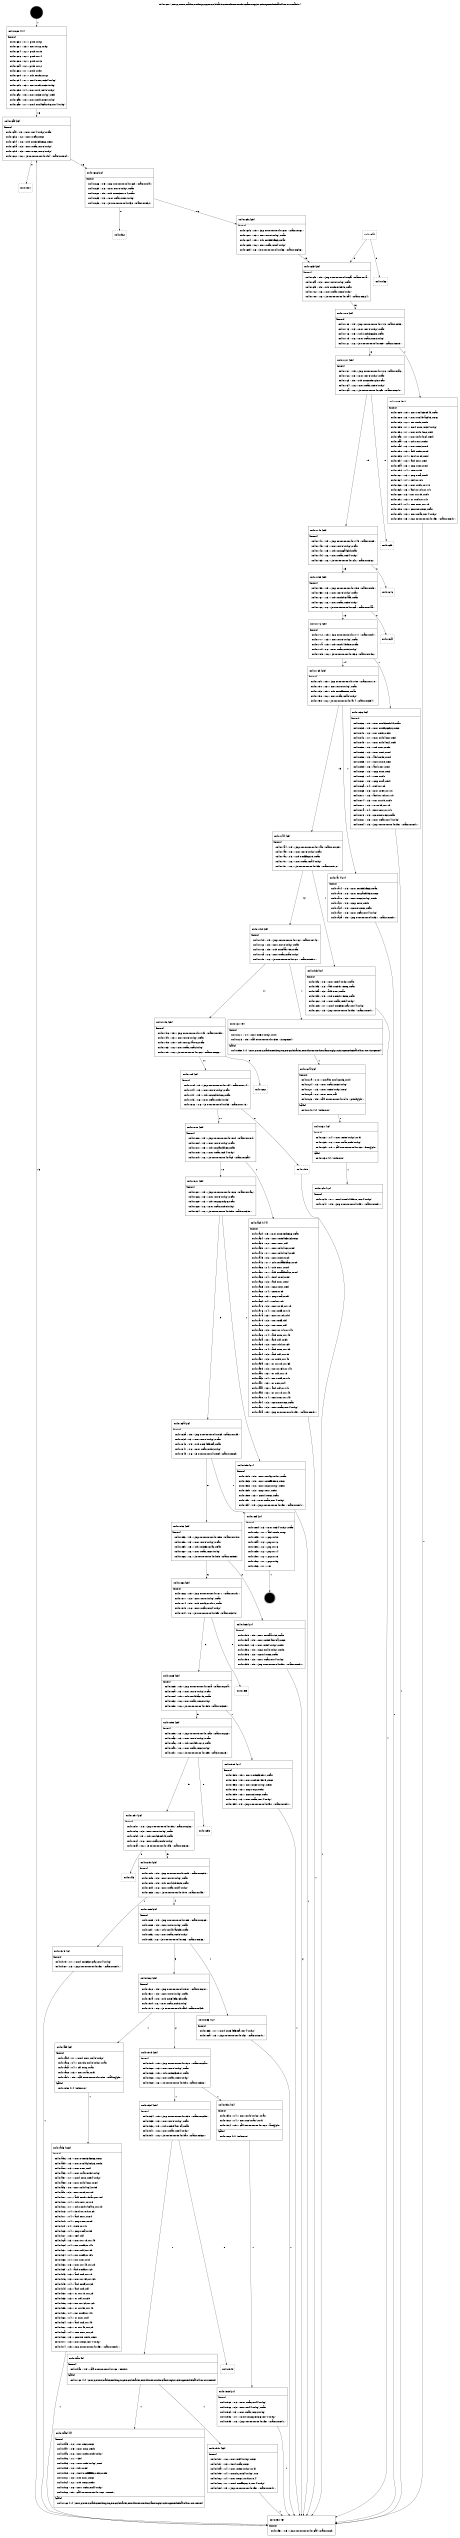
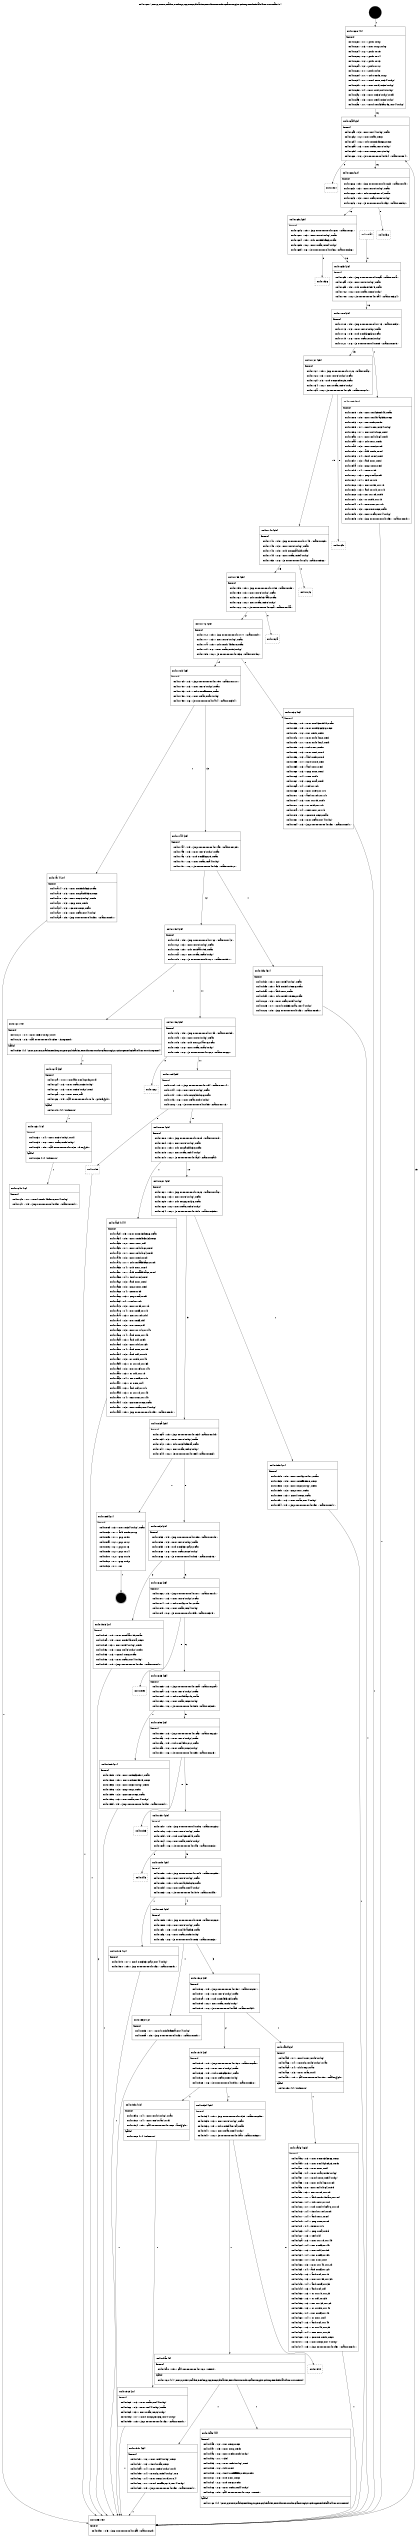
edge "0x4019a4" -> "0x401d36": now "0x4016dc [25]" -> "0x401d36"
edge "0x40170e [25]" -> "0x401727 [25]": label " 6" -> " 15"
edge "0x401759 [25]" -> "0x401772 [25]": label " 15" -> " 2"
